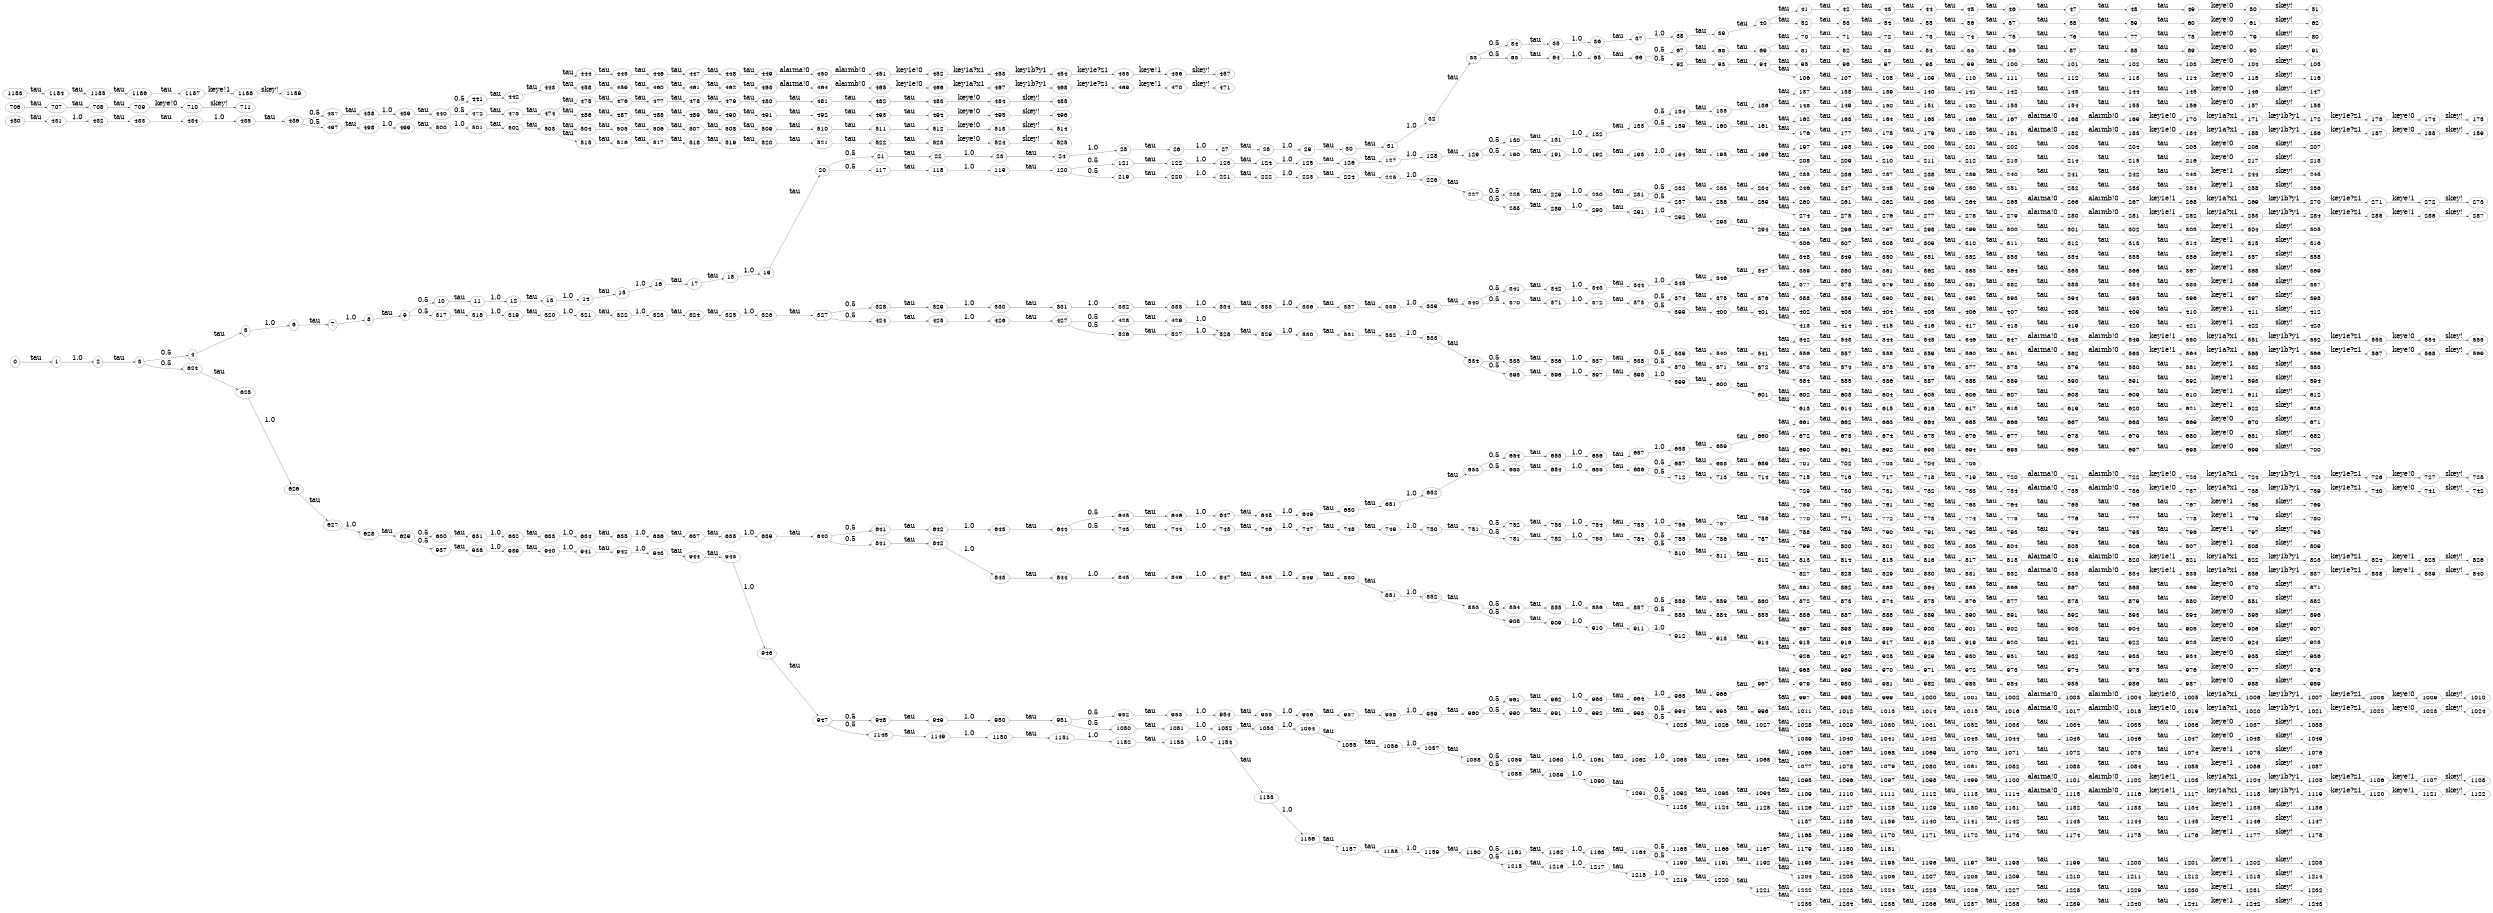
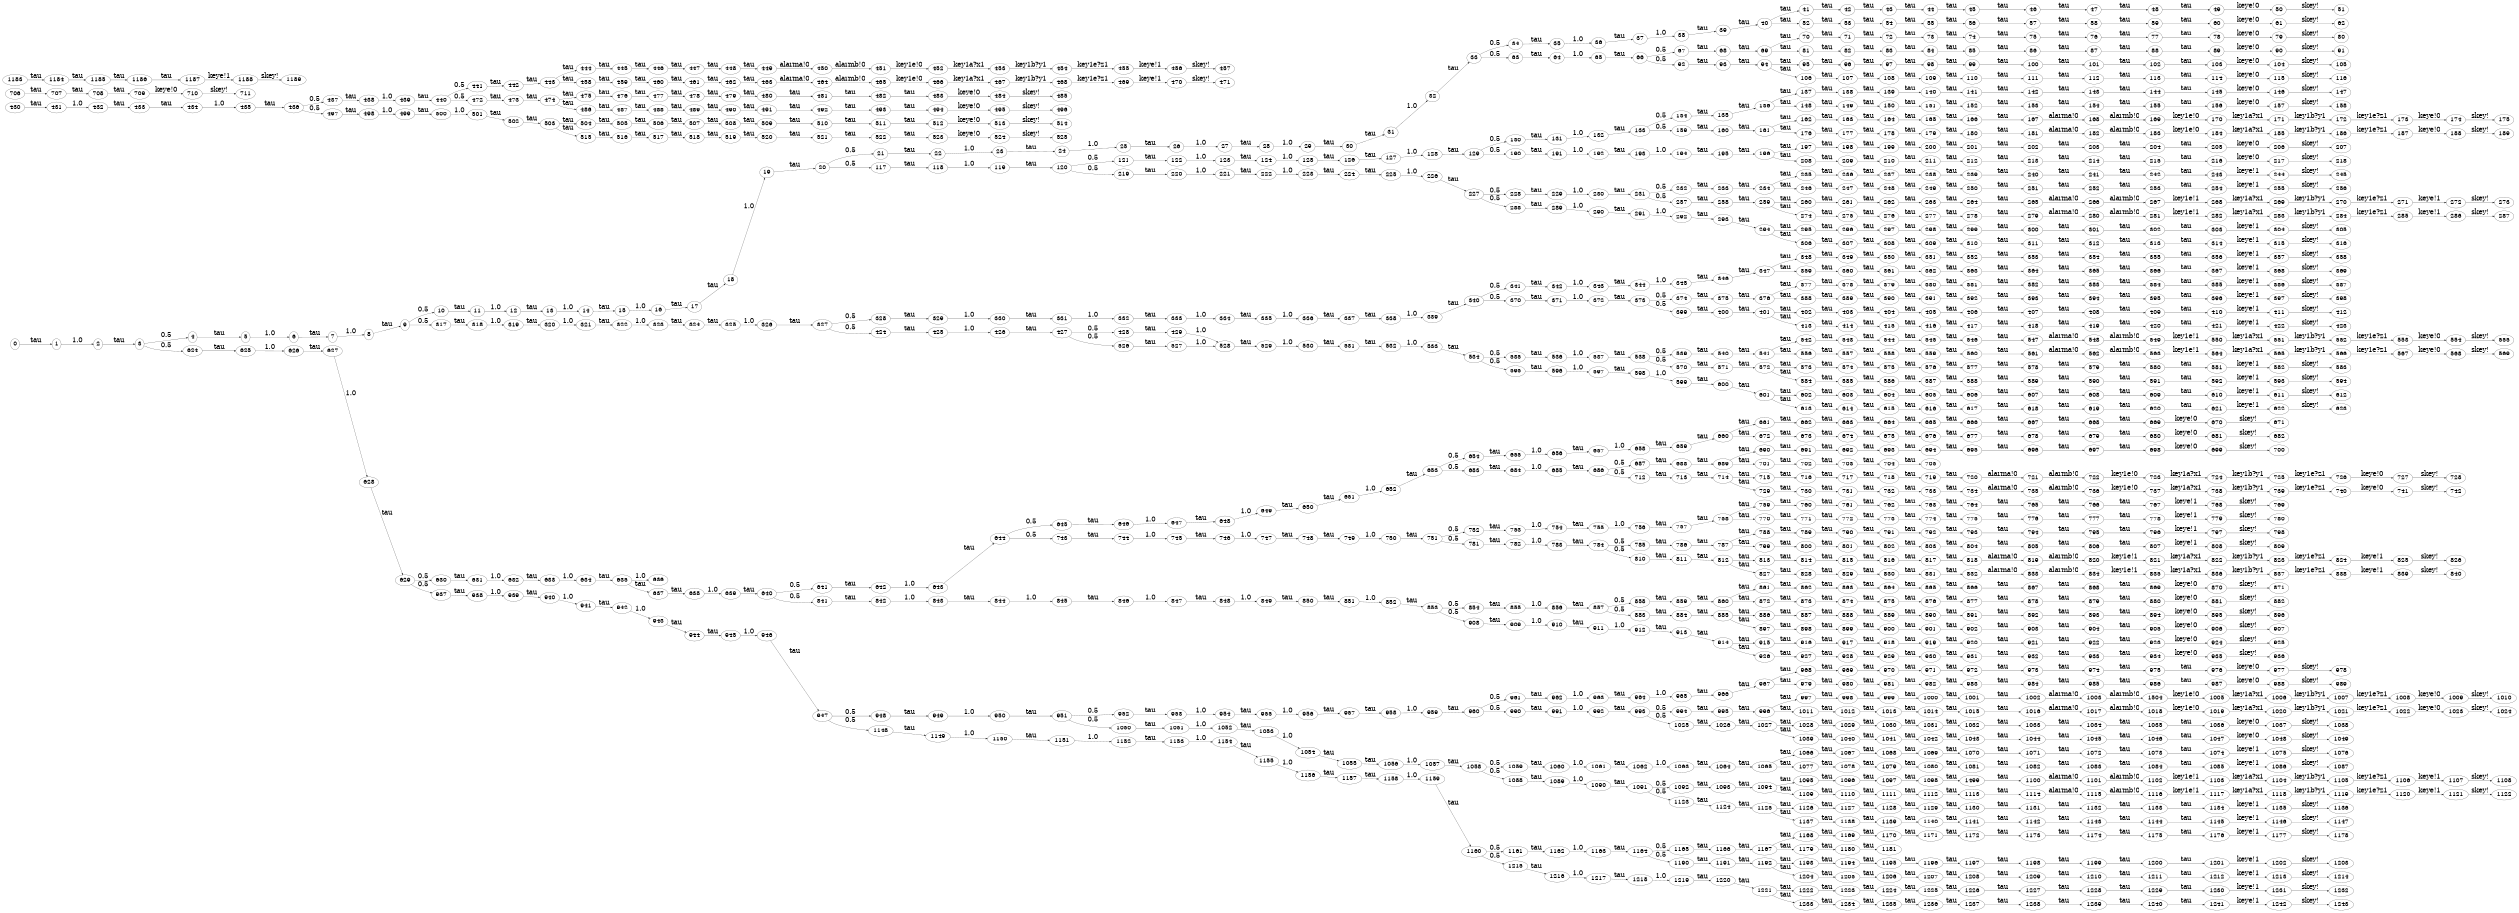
edge "685" -> "657": now "656" -> "657"
edge "636" -> "637": now "635" -> "637"
node "1004": label "1004" -> "1504"
